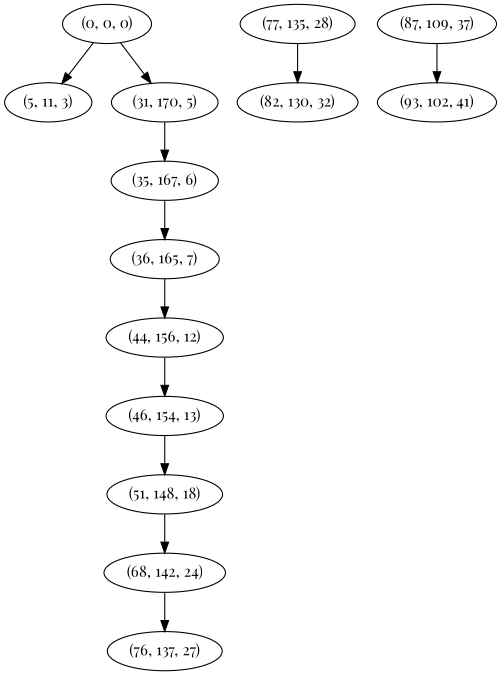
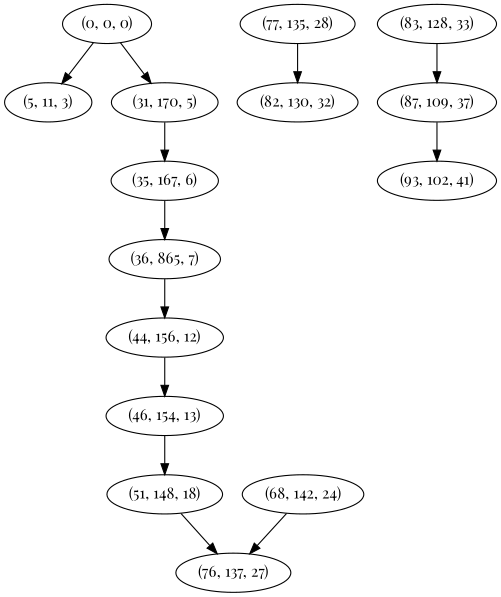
node "(83, 128, 33)": added
node "(36, 165, 7)": label "(36, 165, 7)" -> "(36, 865, 7)"
edge "(51, 148, 18)" -> "(68, 142, 24)": now "(51, 148, 18)" -> "(76, 137, 27)"
